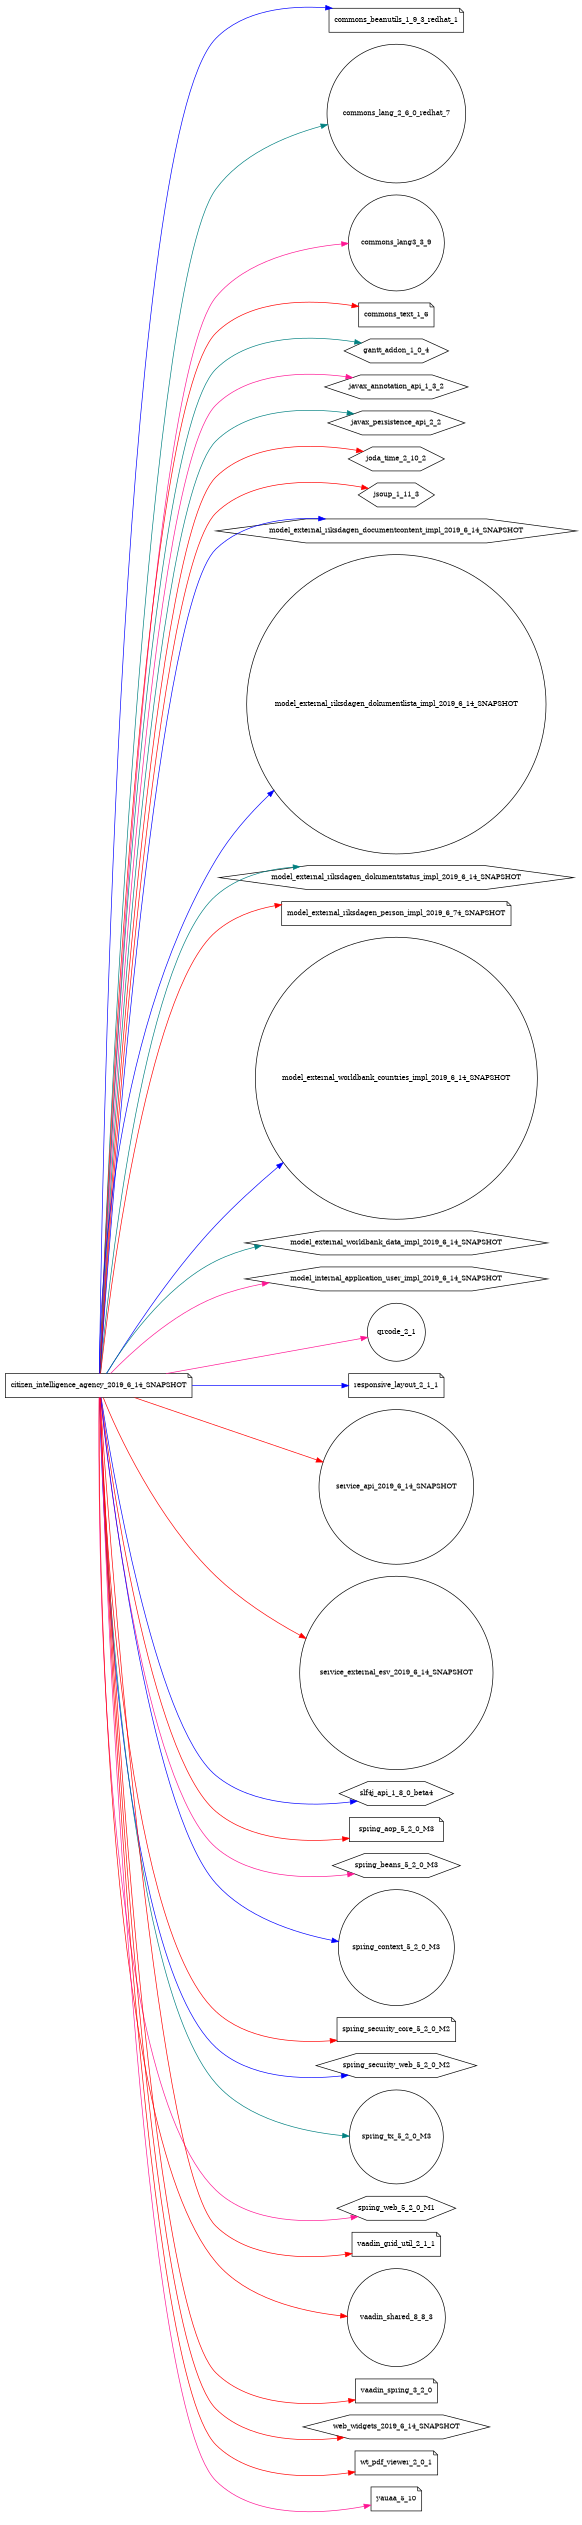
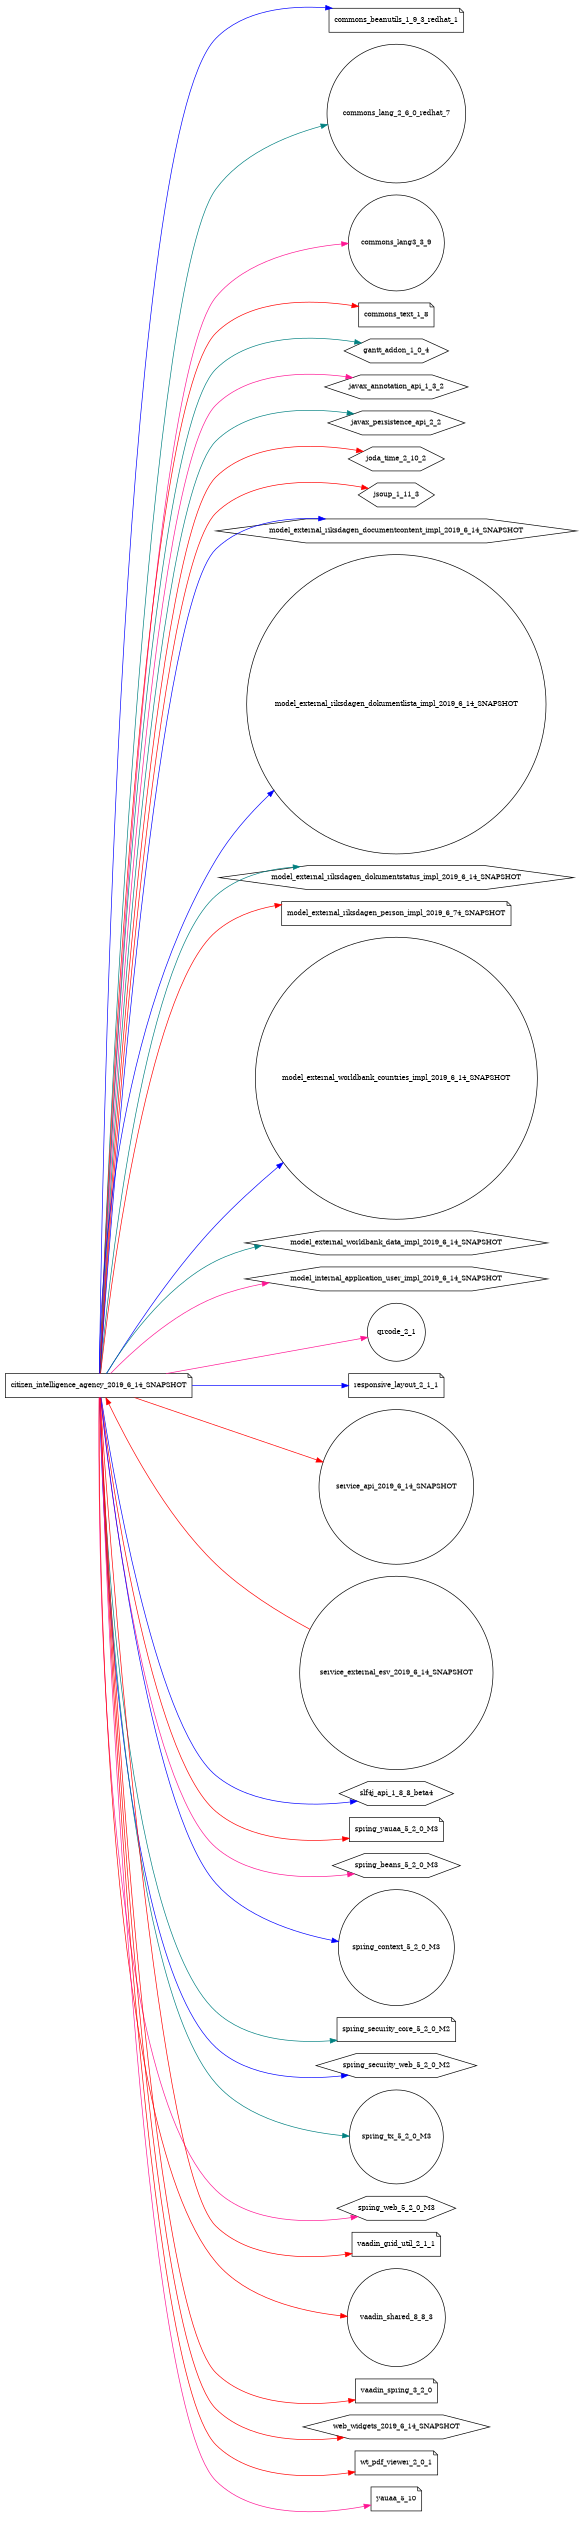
node "commons_text_1_6": label "commons_text_1_6" -> "commons_text_1_8"
edge "citizen_intelligence_agency_2019_6_14_SNAPSHOT" -> "service_external_esv_2019_6_14_SNAPSHOT": reversed
node "slf4j_api_1_8_0_beta4": label "slf4j_api_1_8_0_beta4" -> "slf4j_api_1_8_8_beta4"
edge "citizen_intelligence_agency_2019_6_14_SNAPSHOT" -> "spring_security_core_5_2_0_M2": color red -> teal
node "spring_aop_5_2_0_M3": label "spring_aop_5_2_0_M3" -> "spring_yauaa_5_2_0_M3"
node "spring_web_5_2_0_M1": label "spring_web_5_2_0_M1" -> "spring_web_5_2_0_M3"
